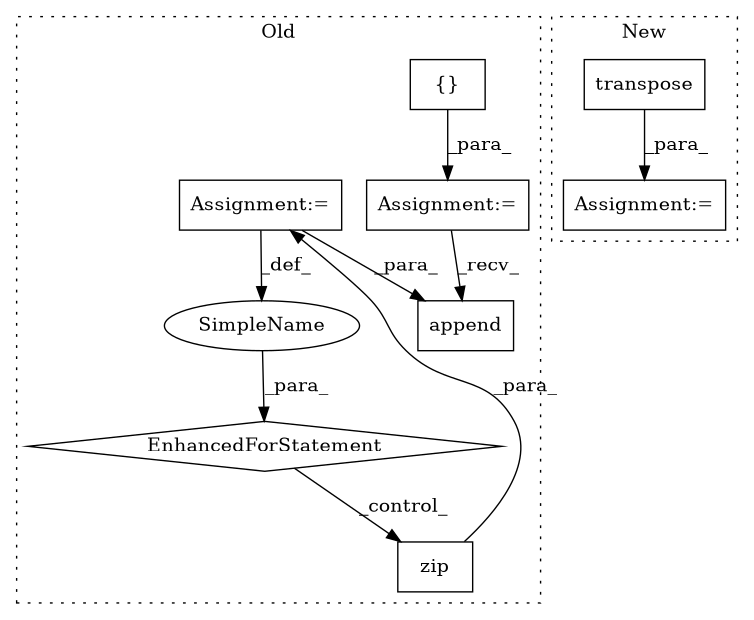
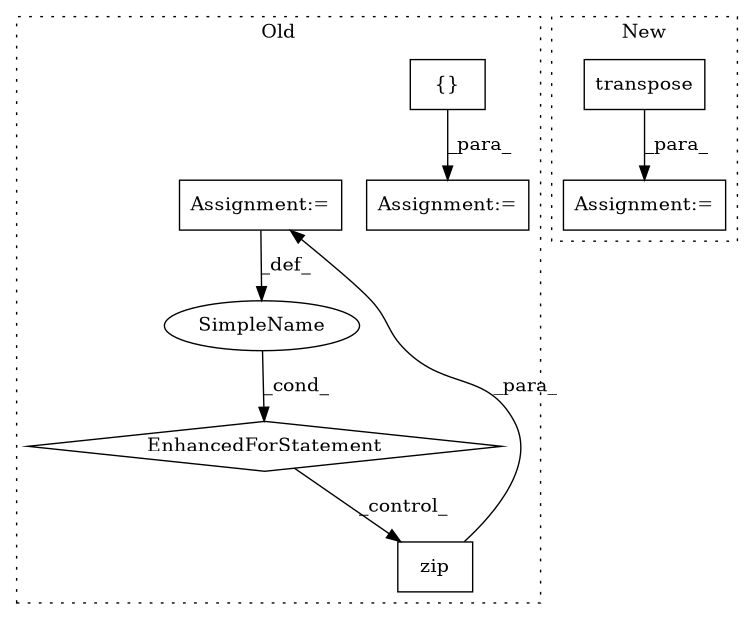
node "append": removed
edge "SimpleName" -> "EnhancedForStatement": label "_para_" -> "_cond_"
